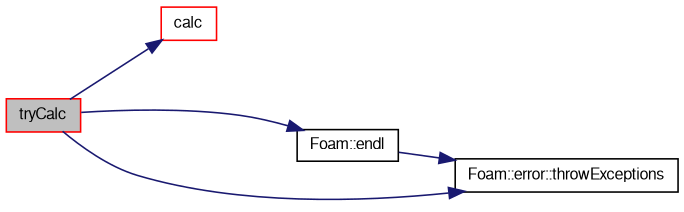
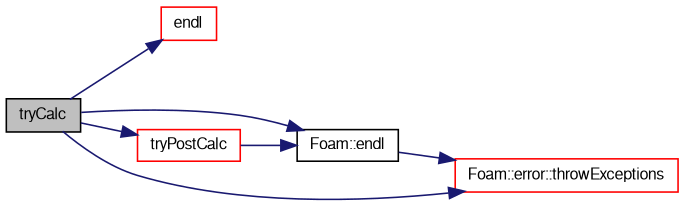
node "calc": label "calc" -> "endl"
node "tryCalc": color red -> black
node "tryPostCalc": added
node "Foam::error::throwExceptions": color black -> red
